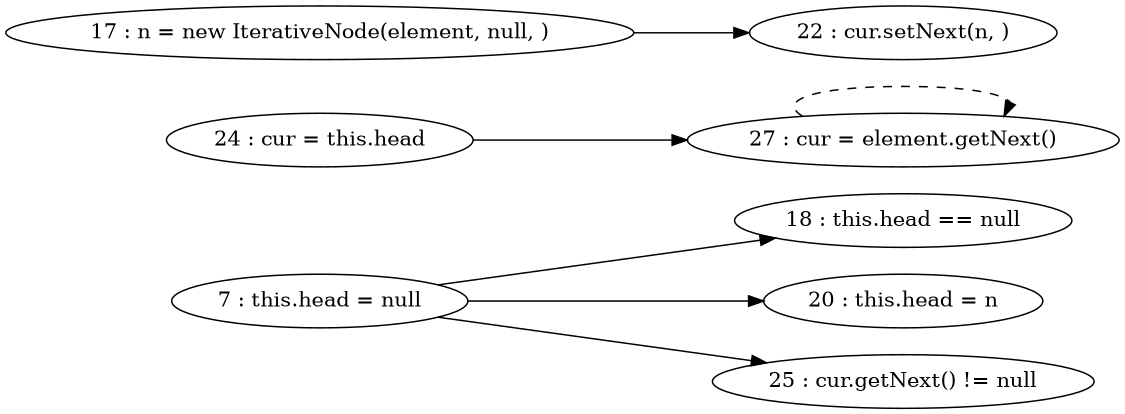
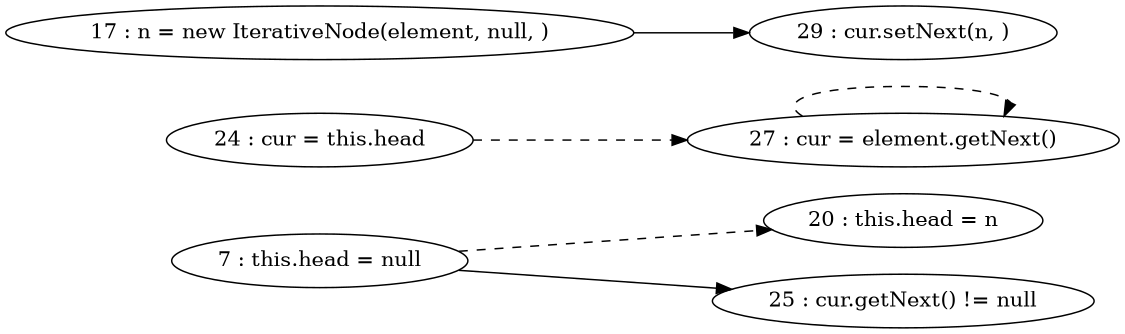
node "22 : cur.setNext(n, )": label "22 : cur.setNext(n, )" -> "29 : cur.setNext(n, )"
edge "24 : cur = this.head" -> "27 : cur = element.getNext()": style solid -> dashed
node "18 : this.head == null": removed
edge "7 : this.head = null" -> "20 : this.head = n": style solid -> dashed
